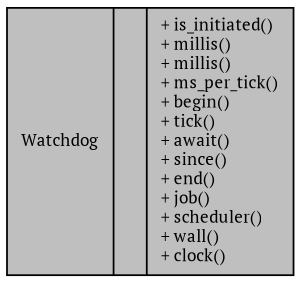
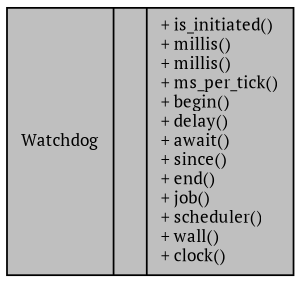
node "Watchdog": text "+ tick()" -> "+ delay()"
